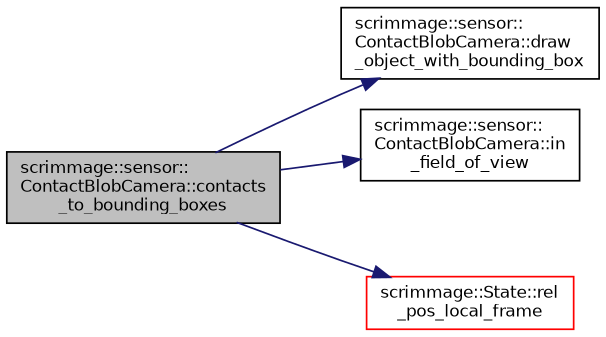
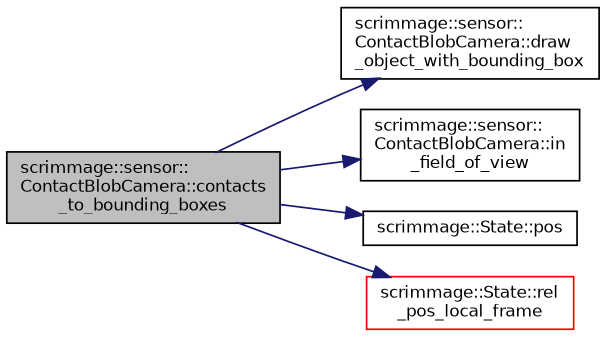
node "scrimmage::State::pos": added
